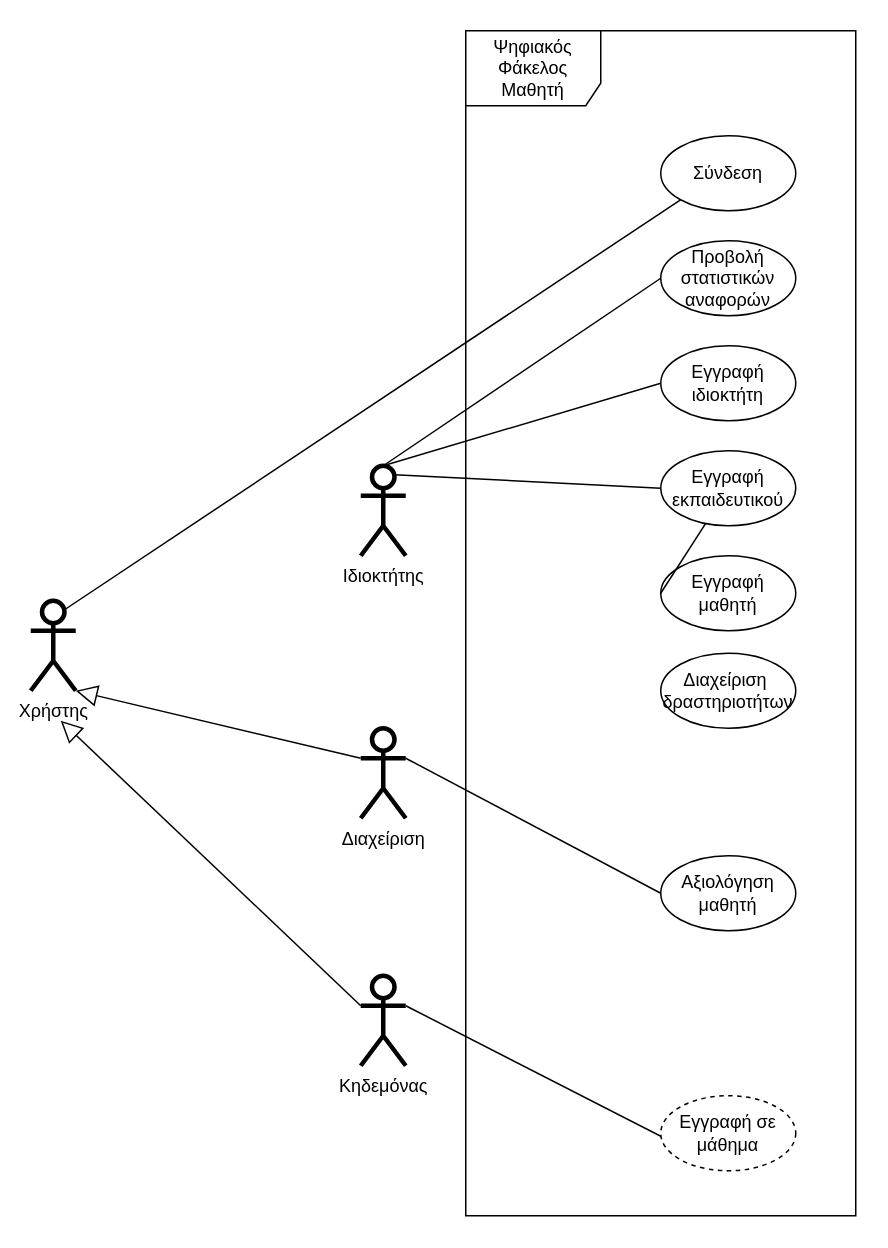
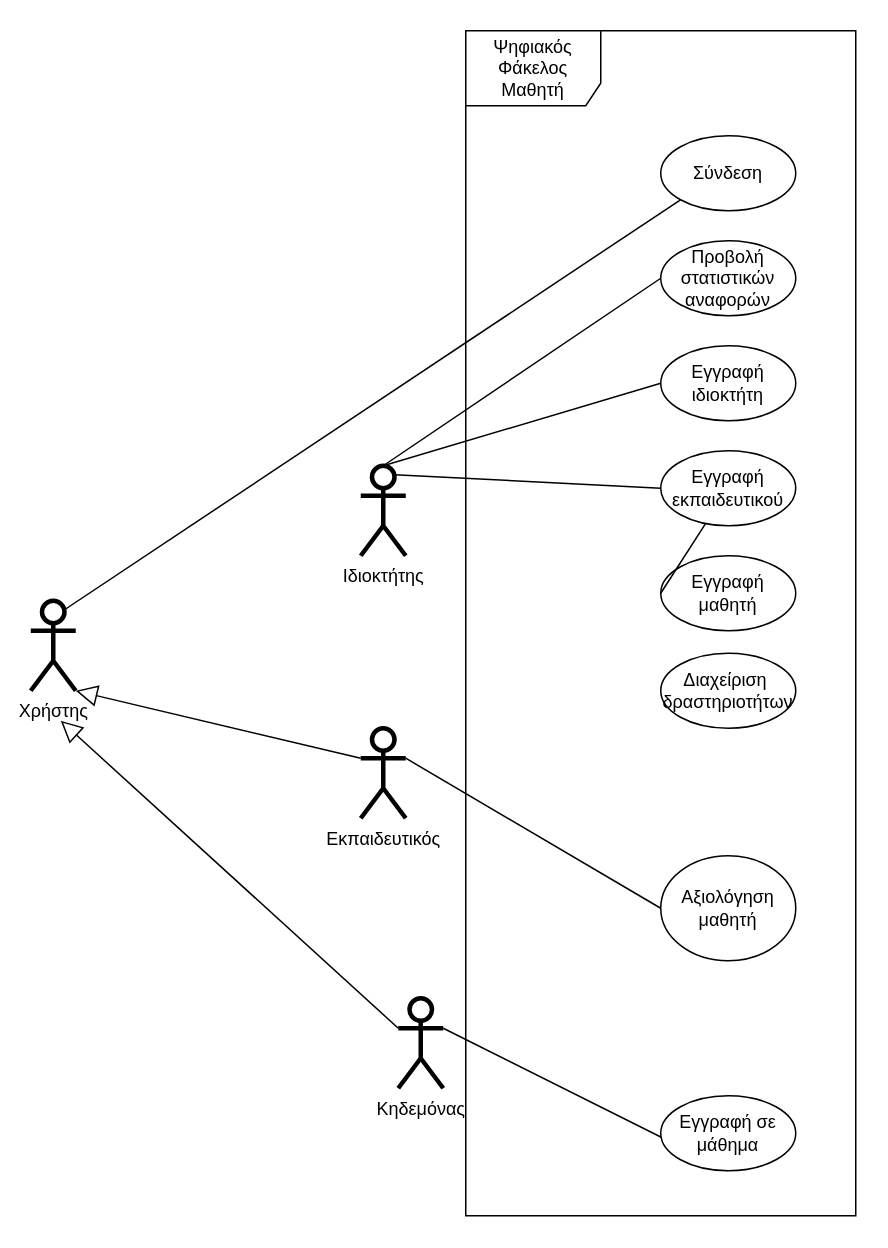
node "Διαχείριση": label "Διαχείριση" -> "Εκπαιδευτικός"
node "Αξιολόγηση μαθητή": size 135x75 -> 135x105
node "Κηδεμόνας": moved (383, 1021) -> (421, 1043)
node "Εγγραφή σε μάθημα": style dashed -> solid
